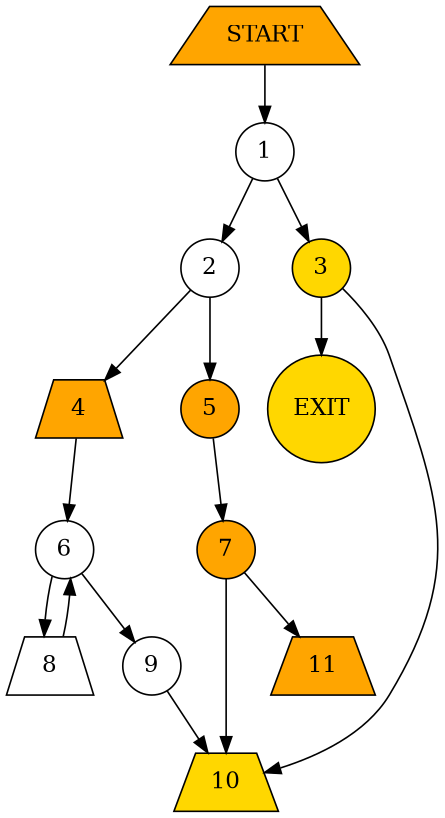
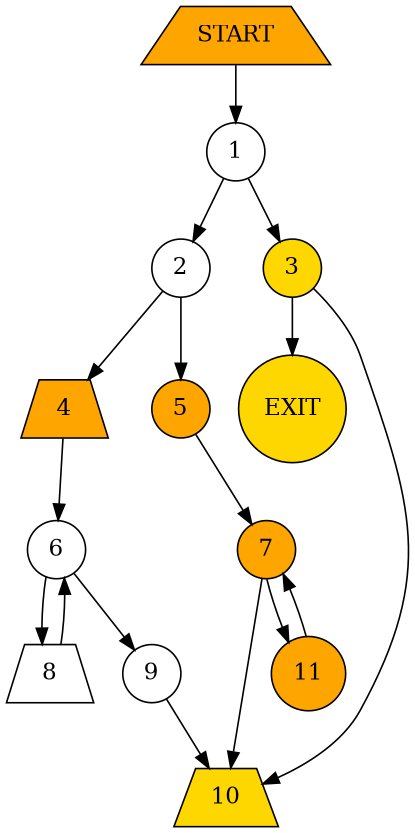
edge "11" -> "7": added
node "11": shape trapezium -> circle
